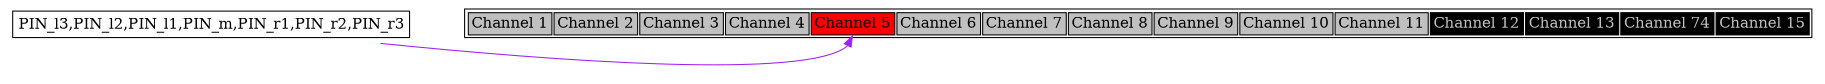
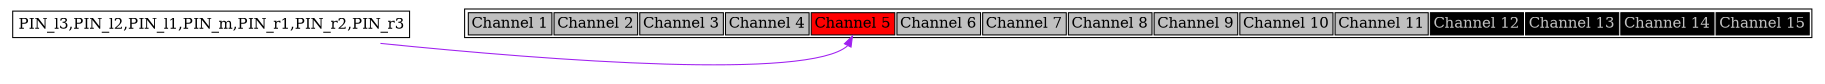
node "Channel 1": text "Channel 74" -> "Channel 14"
